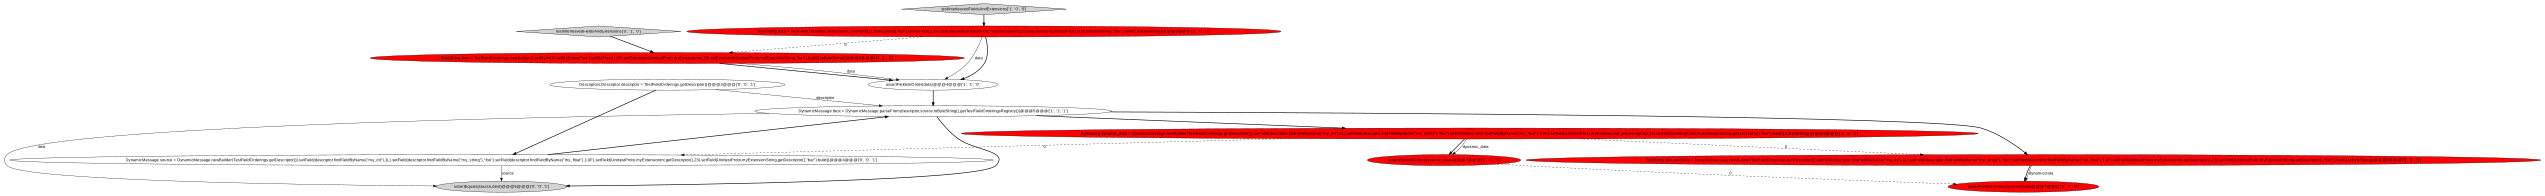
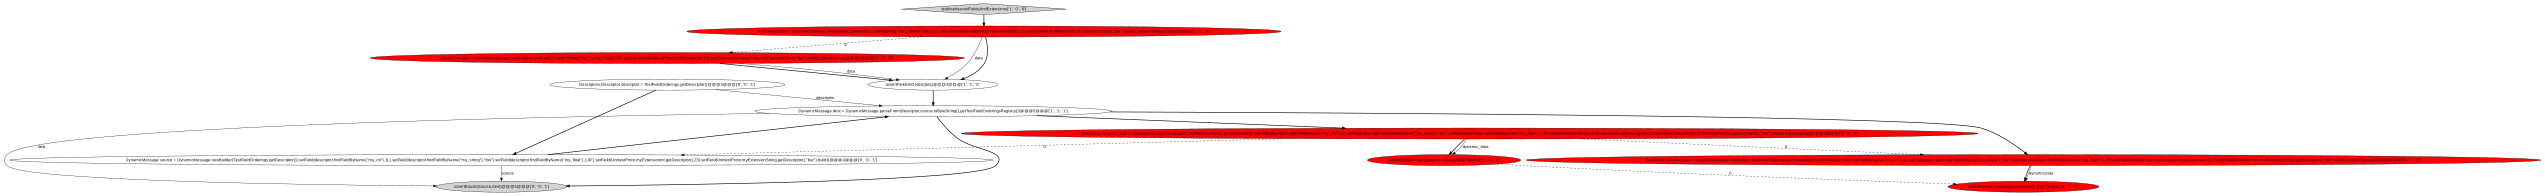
node "testInterleavedFieldsAndExtensions['0', '1', '0']": removed
